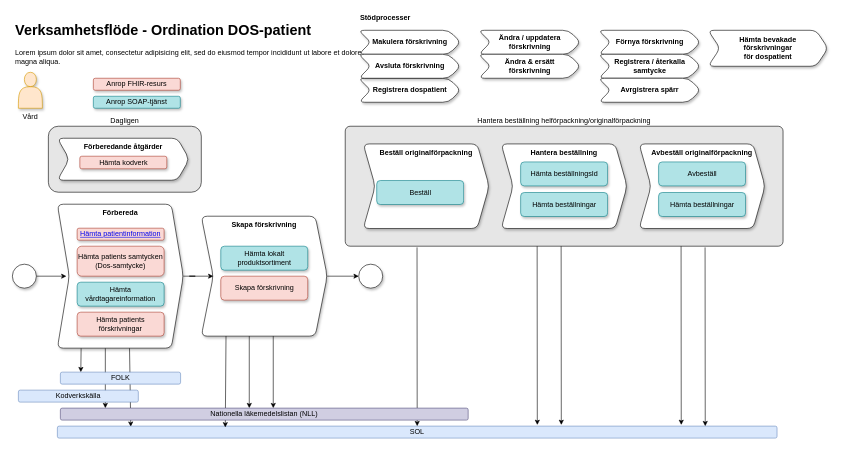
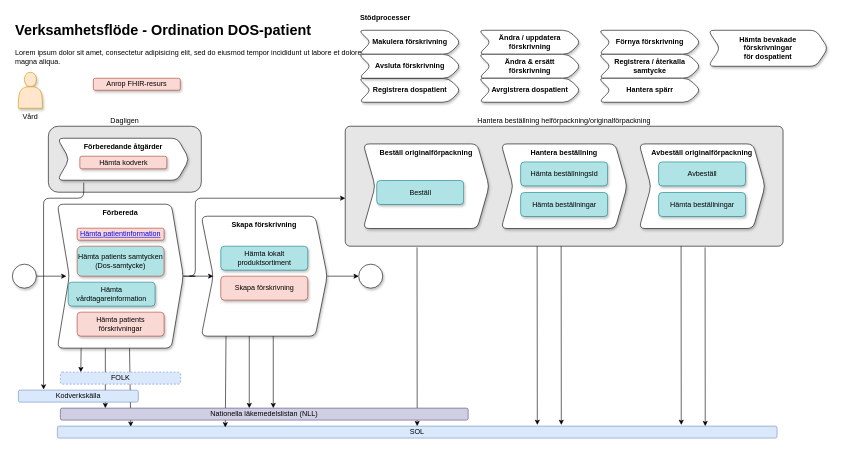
node "Avrgistrera dospatient": added
node "Avrgistrera spärr": label "Avrgistrera spärr" -> "Hantera spärr"
node "Anrop SOAP-tjänst": removed
edge "Förbereda" -> "Hantera beställning helförpackning/originalförpackning": added
node "Hämta patients samtycken (Dos-samtycke)": fillcolor #fad9d5 -> #b0e3e6
edge "Förberedande åtgärder" -> "Kodverkskälla": added
node "Hämta vårdtagareinformation": moved (121, 294) -> (112, 294)
node "FOLK": style solid -> dashed
